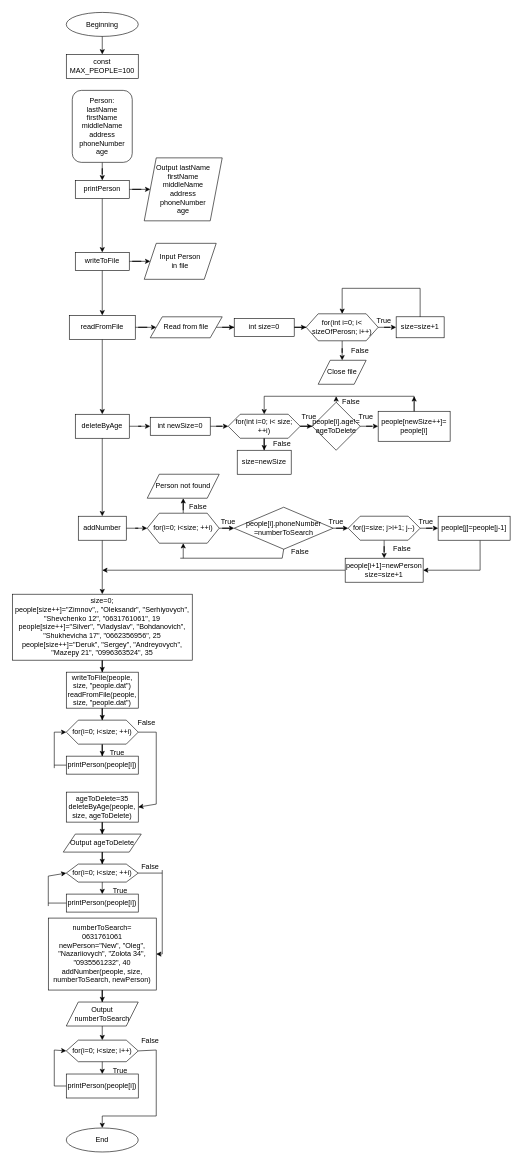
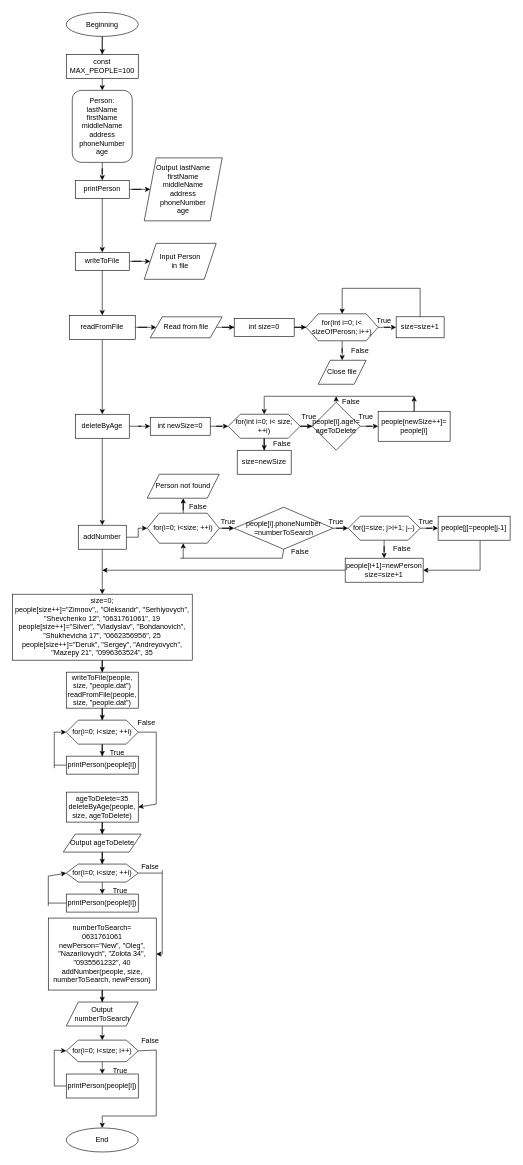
edge "Beginning" -> "Person: lastName firstName middleName address phoneNumber age": added
node "addNumber": moved (102, 528) -> (102, 537)
